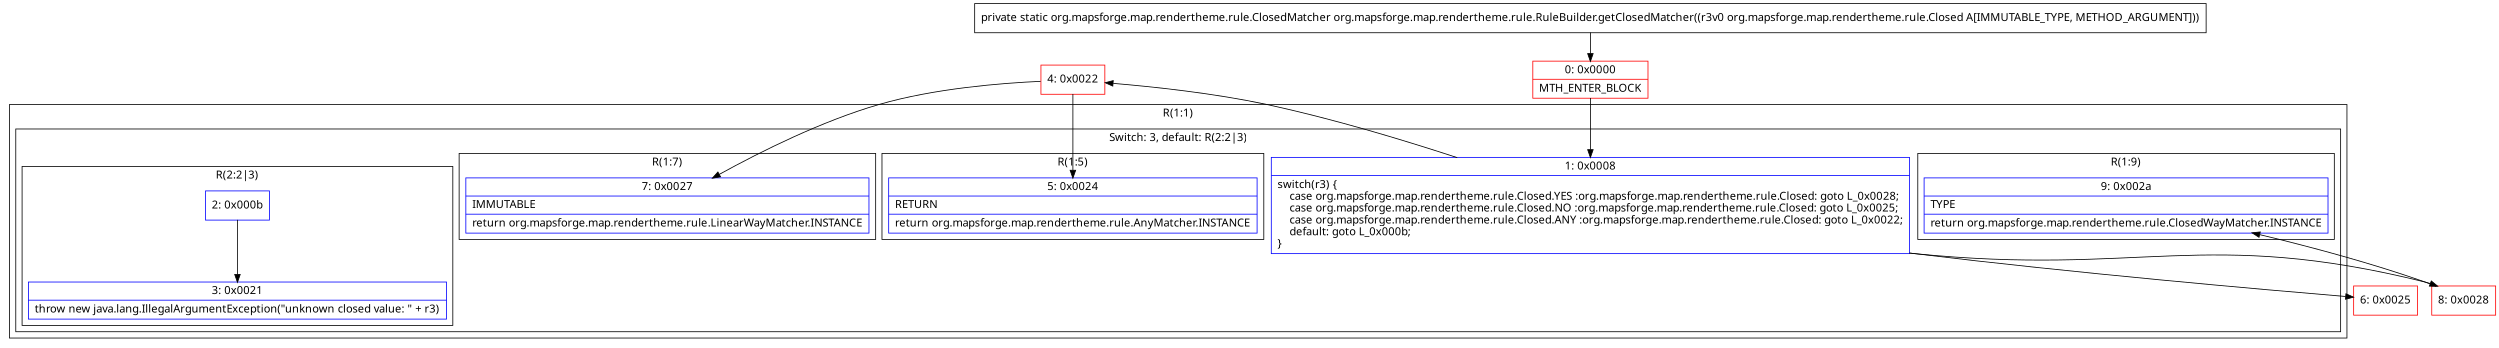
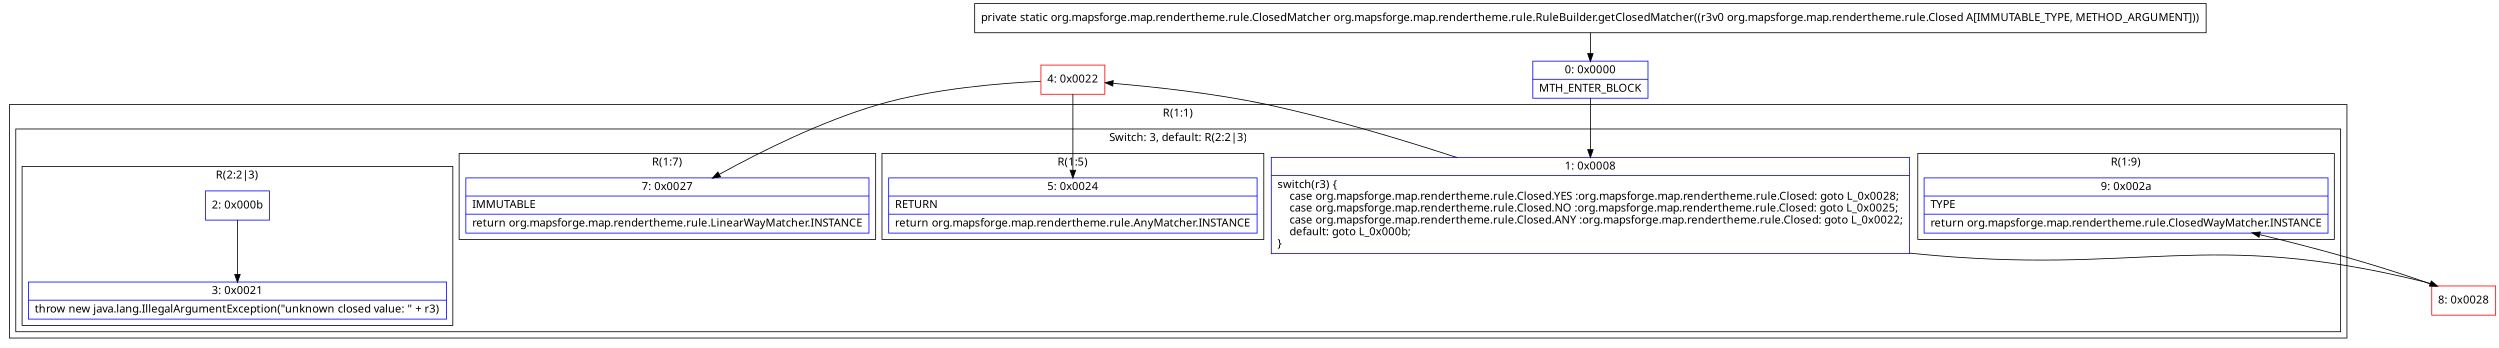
node "0: 0x0000": color red -> blue
node "6: 0x0025": removed
